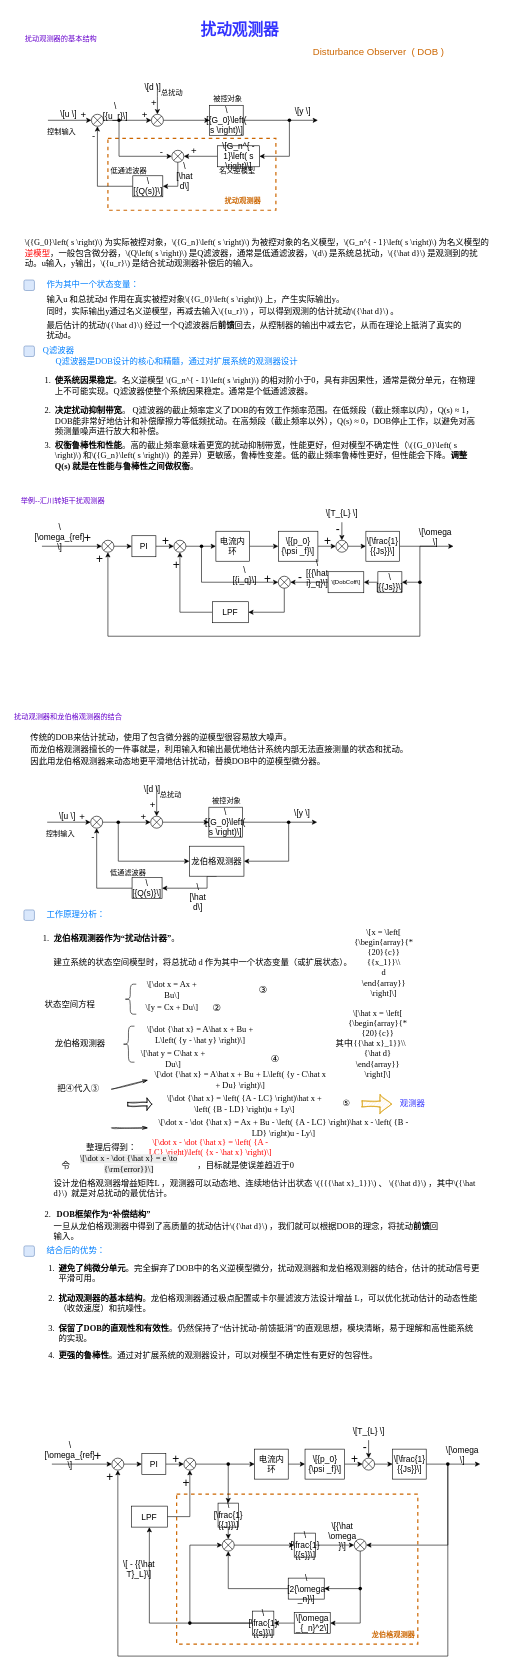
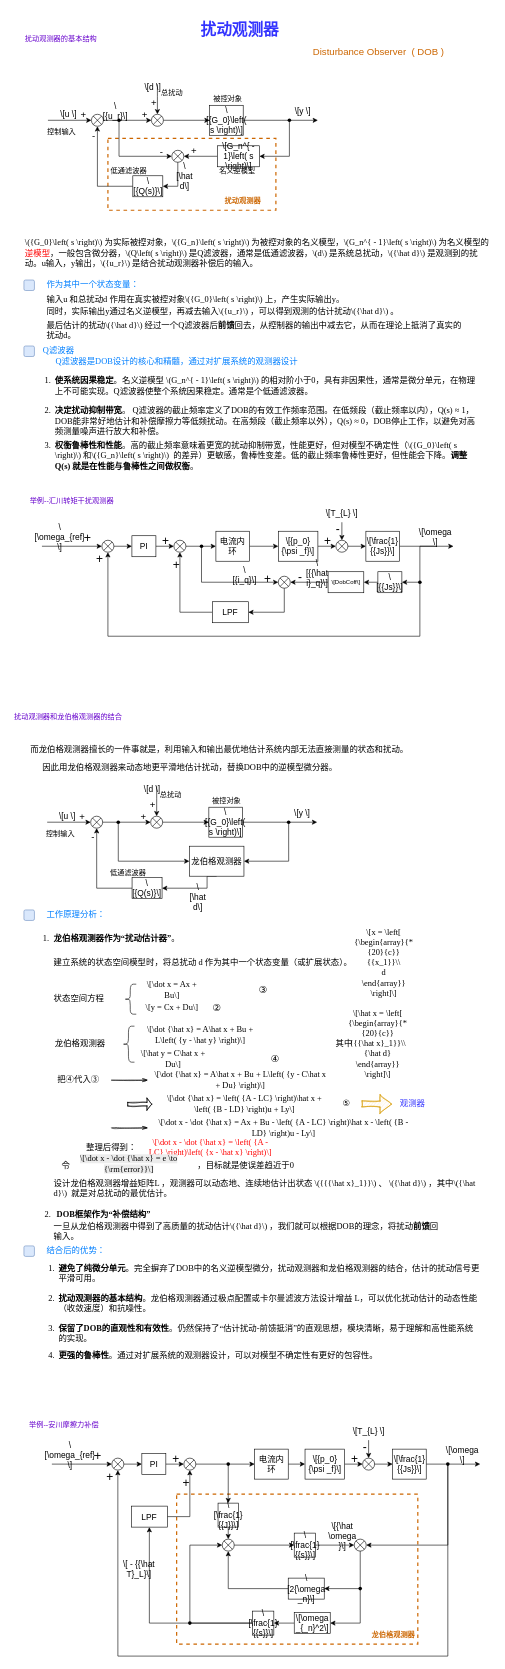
node "举例--汇川转矩干扰观测器": moved (66, 501) -> (75, 501)
node "传统的DOB来估计扰动，使用了包含微分器的逆模型很容易放大噪声。": removed
node "因此用龙伯格观测器来动态地更平滑地估计扰动，替换DOB中的逆模型微分器。": moved (241, 762) -> (253, 768)
node "状态空间方程": moved (78, 1005) -> (87, 999)
node "把④代入③": moved (78, 1089) -> (78, 1080)
node "举例--安川摩擦力补偿": added
